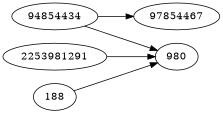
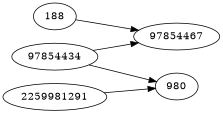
node "94854434": label "94854434" -> "97854434"
node "2253981291": label "2253981291" -> "2259981291"
edge "188" -> "980": now "188" -> "97854467"
